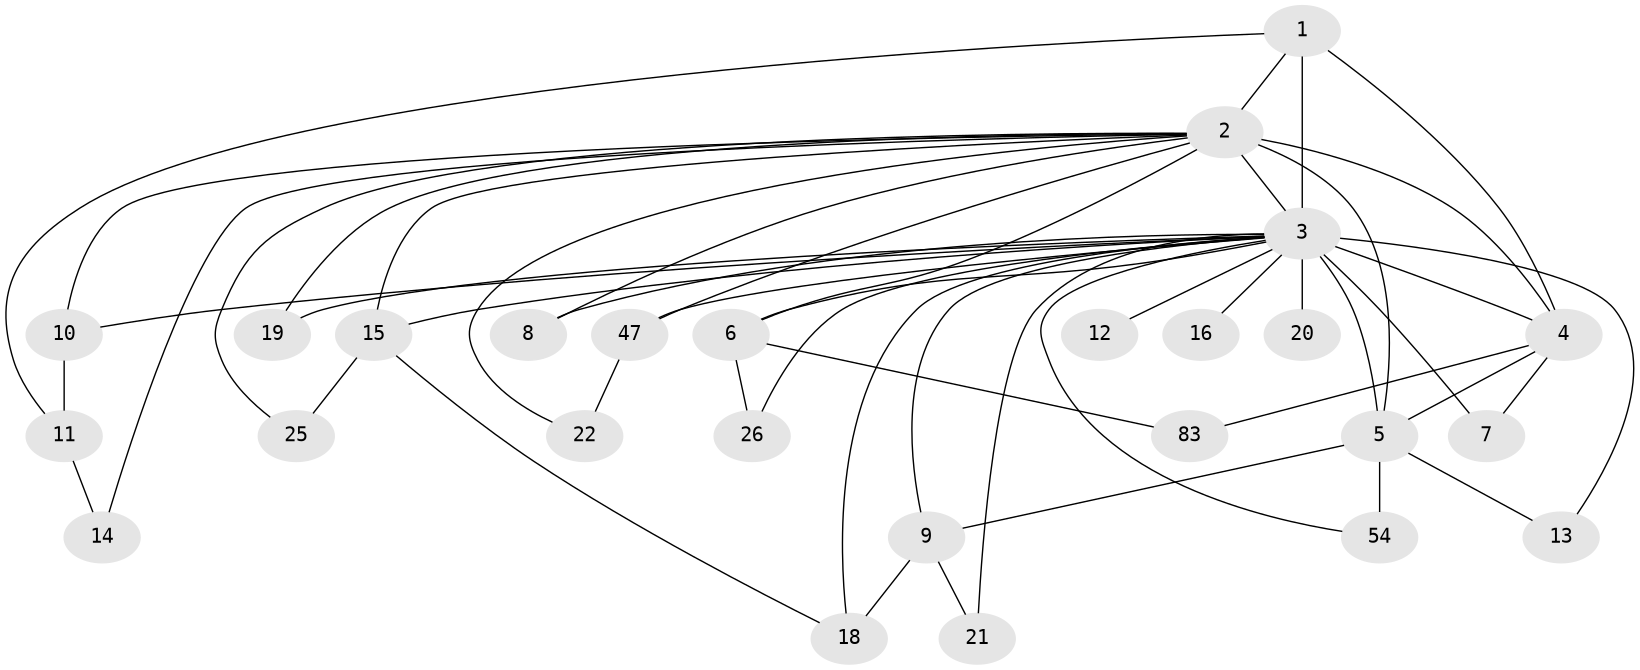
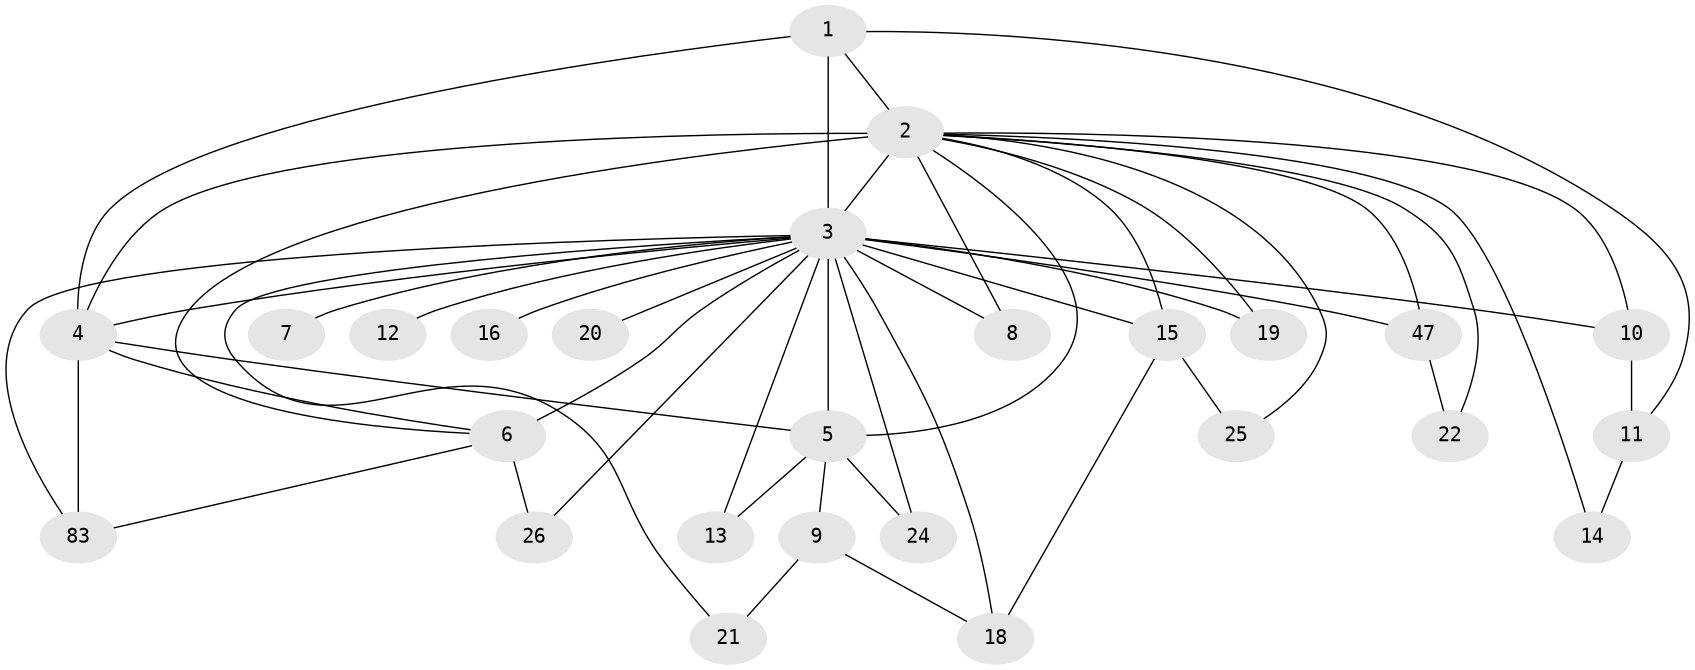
edge "3" -- "9": now "3" -- "83"
edge "4" -- "7": now "4" -- "6"
node "54": label "54" -> "24"
